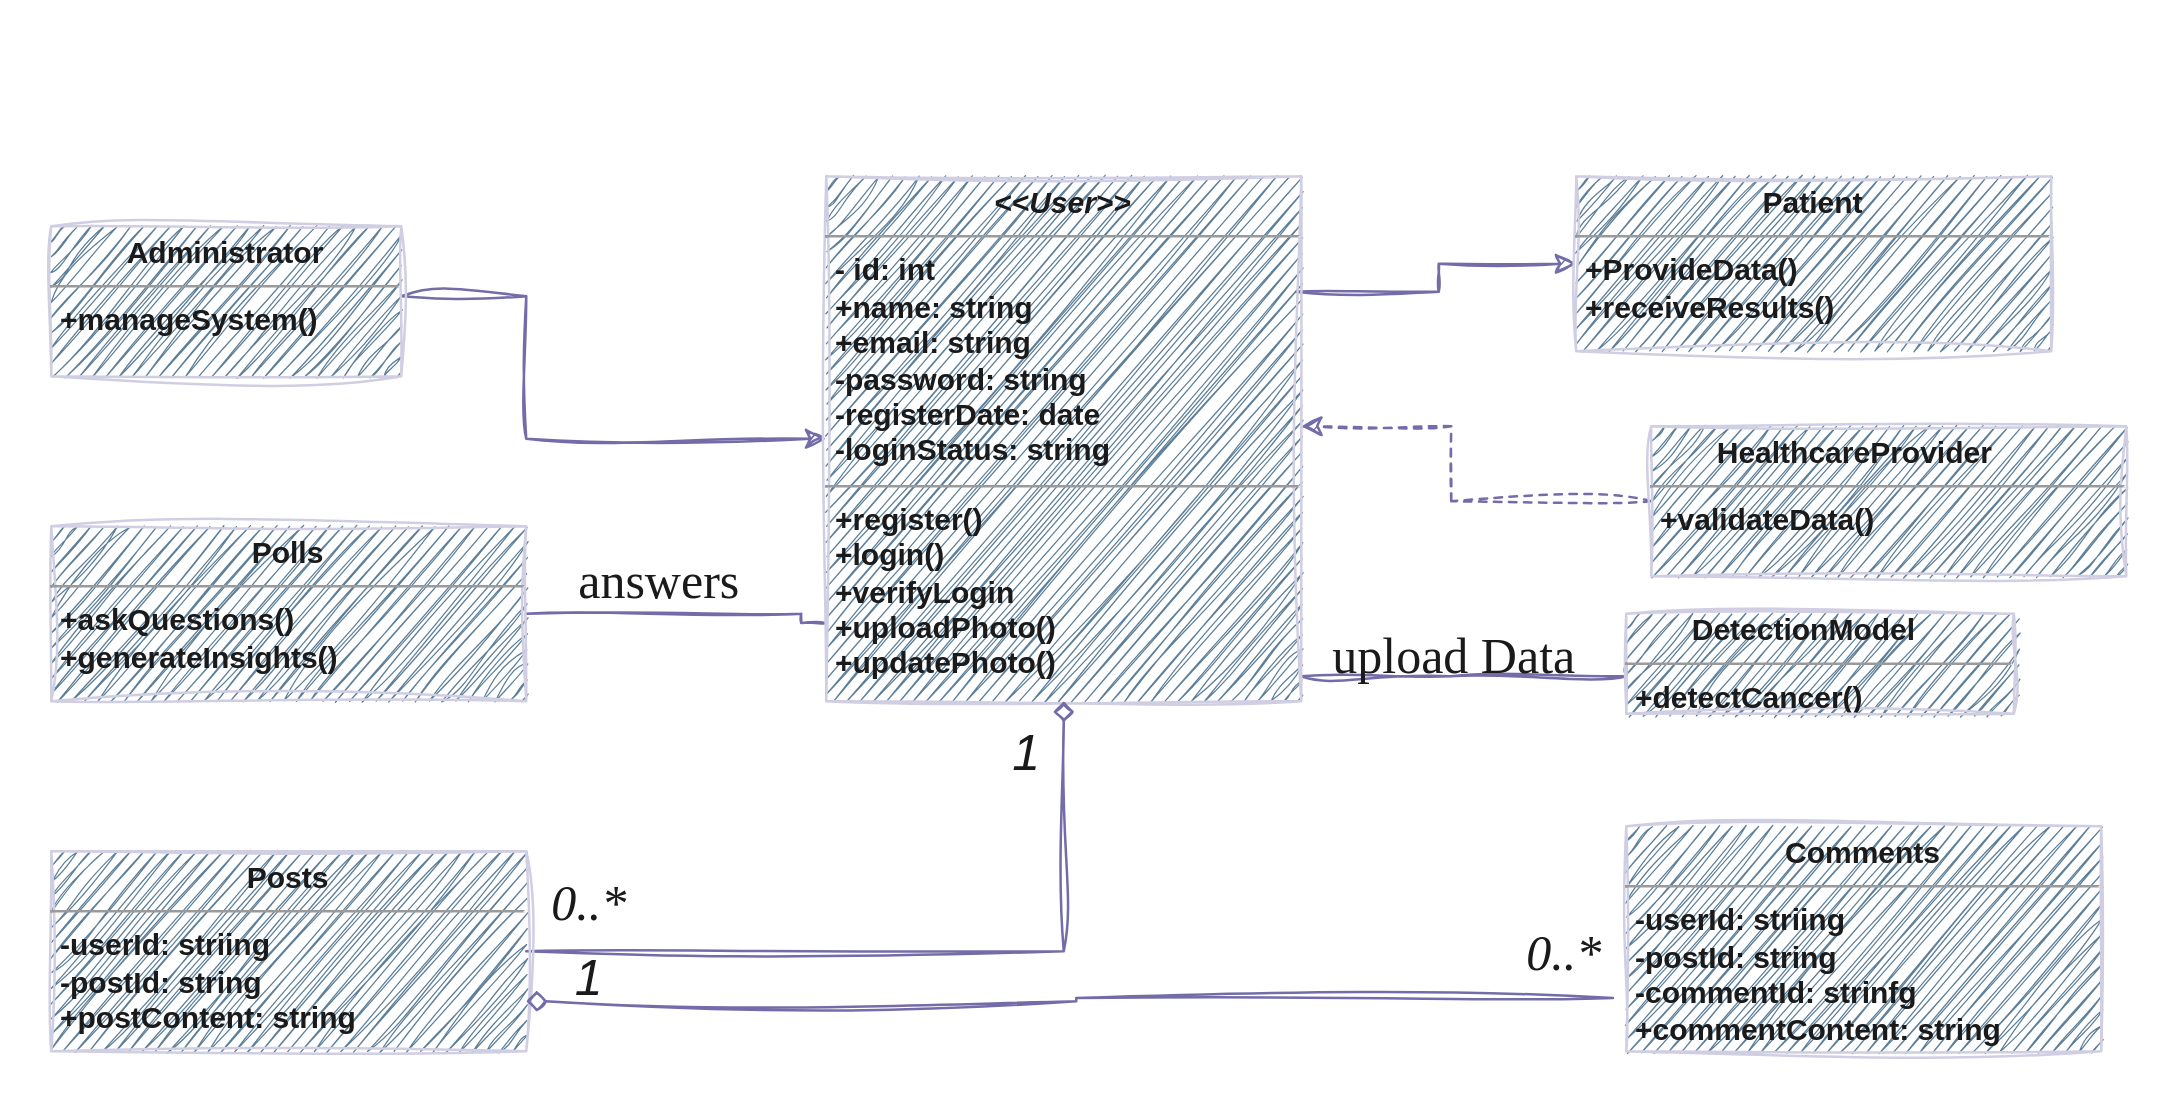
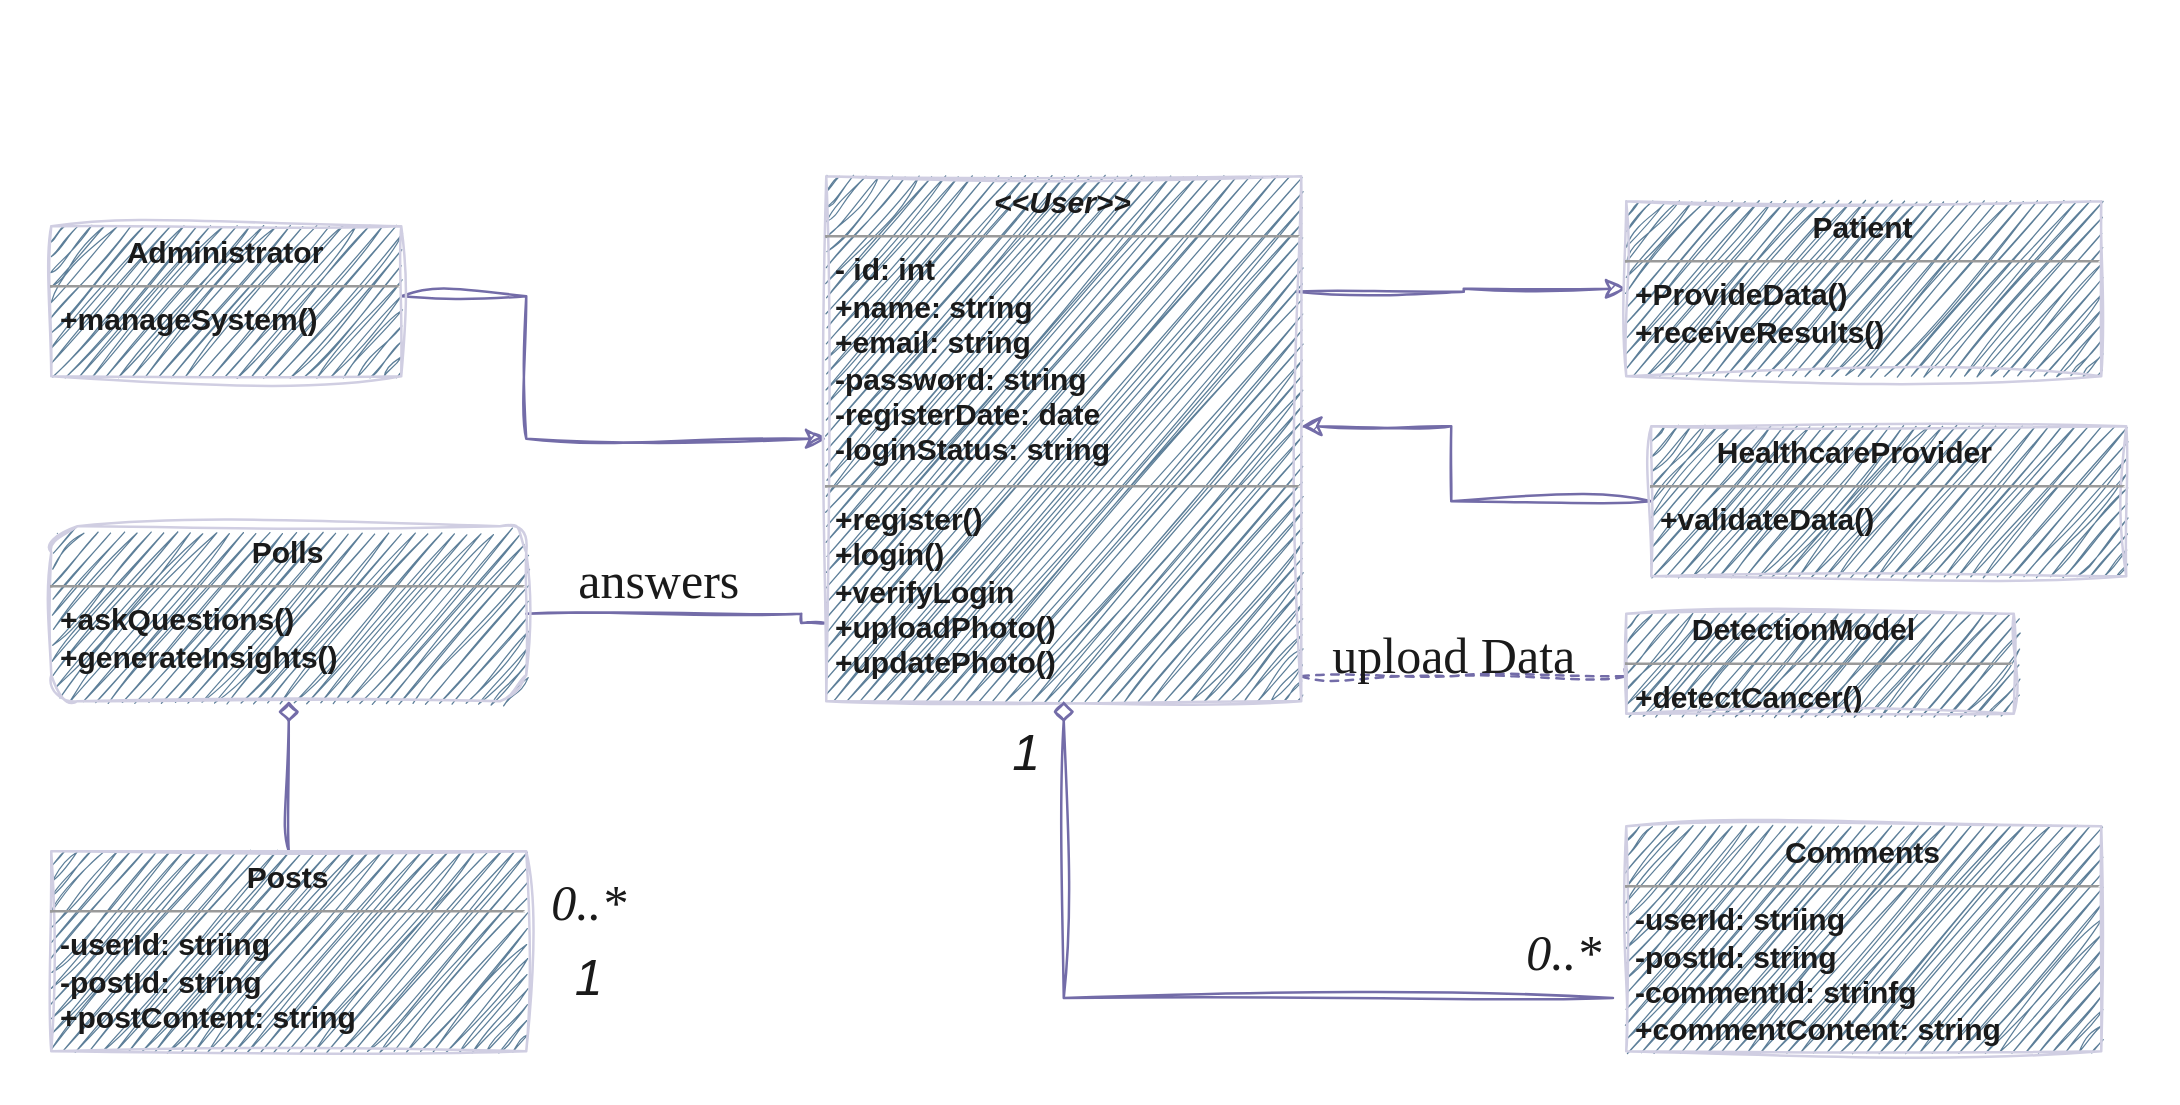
node "Patient +ProvideData() +receiveResults()": moved (1814, 264) -> (1864, 289)
edge "HealthcareProvider +validateData()" -> "<<User>> - id: int +name: string +email: string -password: string -registerDate: date -loginStatus: string +register() +login() +verifyLogin +uploadPhoto() +updatePhoto()": style dashed -> solid
node "Polls +askQuestions() +generateInsights()": shape rectangle -> rounded rectangle
edge "<<User>> - id: int +name: string +email: string -password: string -registerDate: date -loginStatus: string +register() +login() +verifyLogin +uploadPhoto() +updatePhoto()" -- "DetectionModel +detectCancer()": style solid -> dashed
edge "Posts -userId: striing -postId: string +postContent: string" -> "<<User>> - id: int +name: string +email: string -password: string -registerDate: date -loginStatus: string +register() +login() +verifyLogin +uploadPhoto() +updatePhoto()": now "Posts -userId: striing -postId: string +postContent: string" -> "Polls +askQuestions() +generateInsights()"
edge "Comments -userId: striing -postId: string -commentId: strinfg +commentContent: string" -> "Posts -userId: striing -postId: string +postContent: string": now "Comments -userId: striing -postId: string -commentId: strinfg +commentContent: string" -> "<<User>> - id: int +name: string +email: string -password: string -registerDate: date -loginStatus: string +register() +login() +verifyLogin +uploadPhoto() +updatePhoto()"
